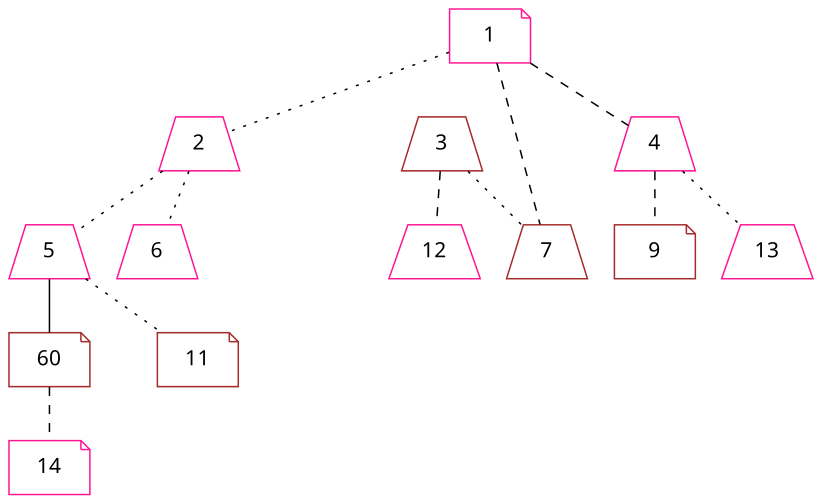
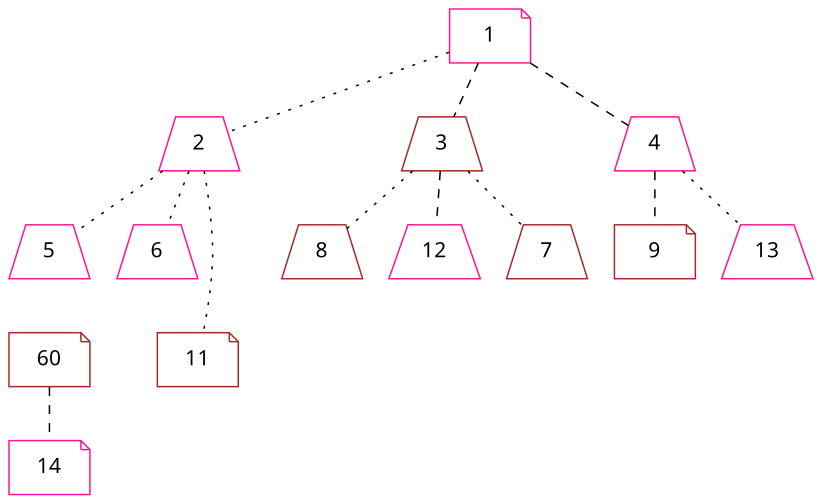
edge "1" -- "7": now "1" -- "3"
node "8": added
edge "5" -- "60": removed
edge "5" -- "11": now "2" -- "11"
